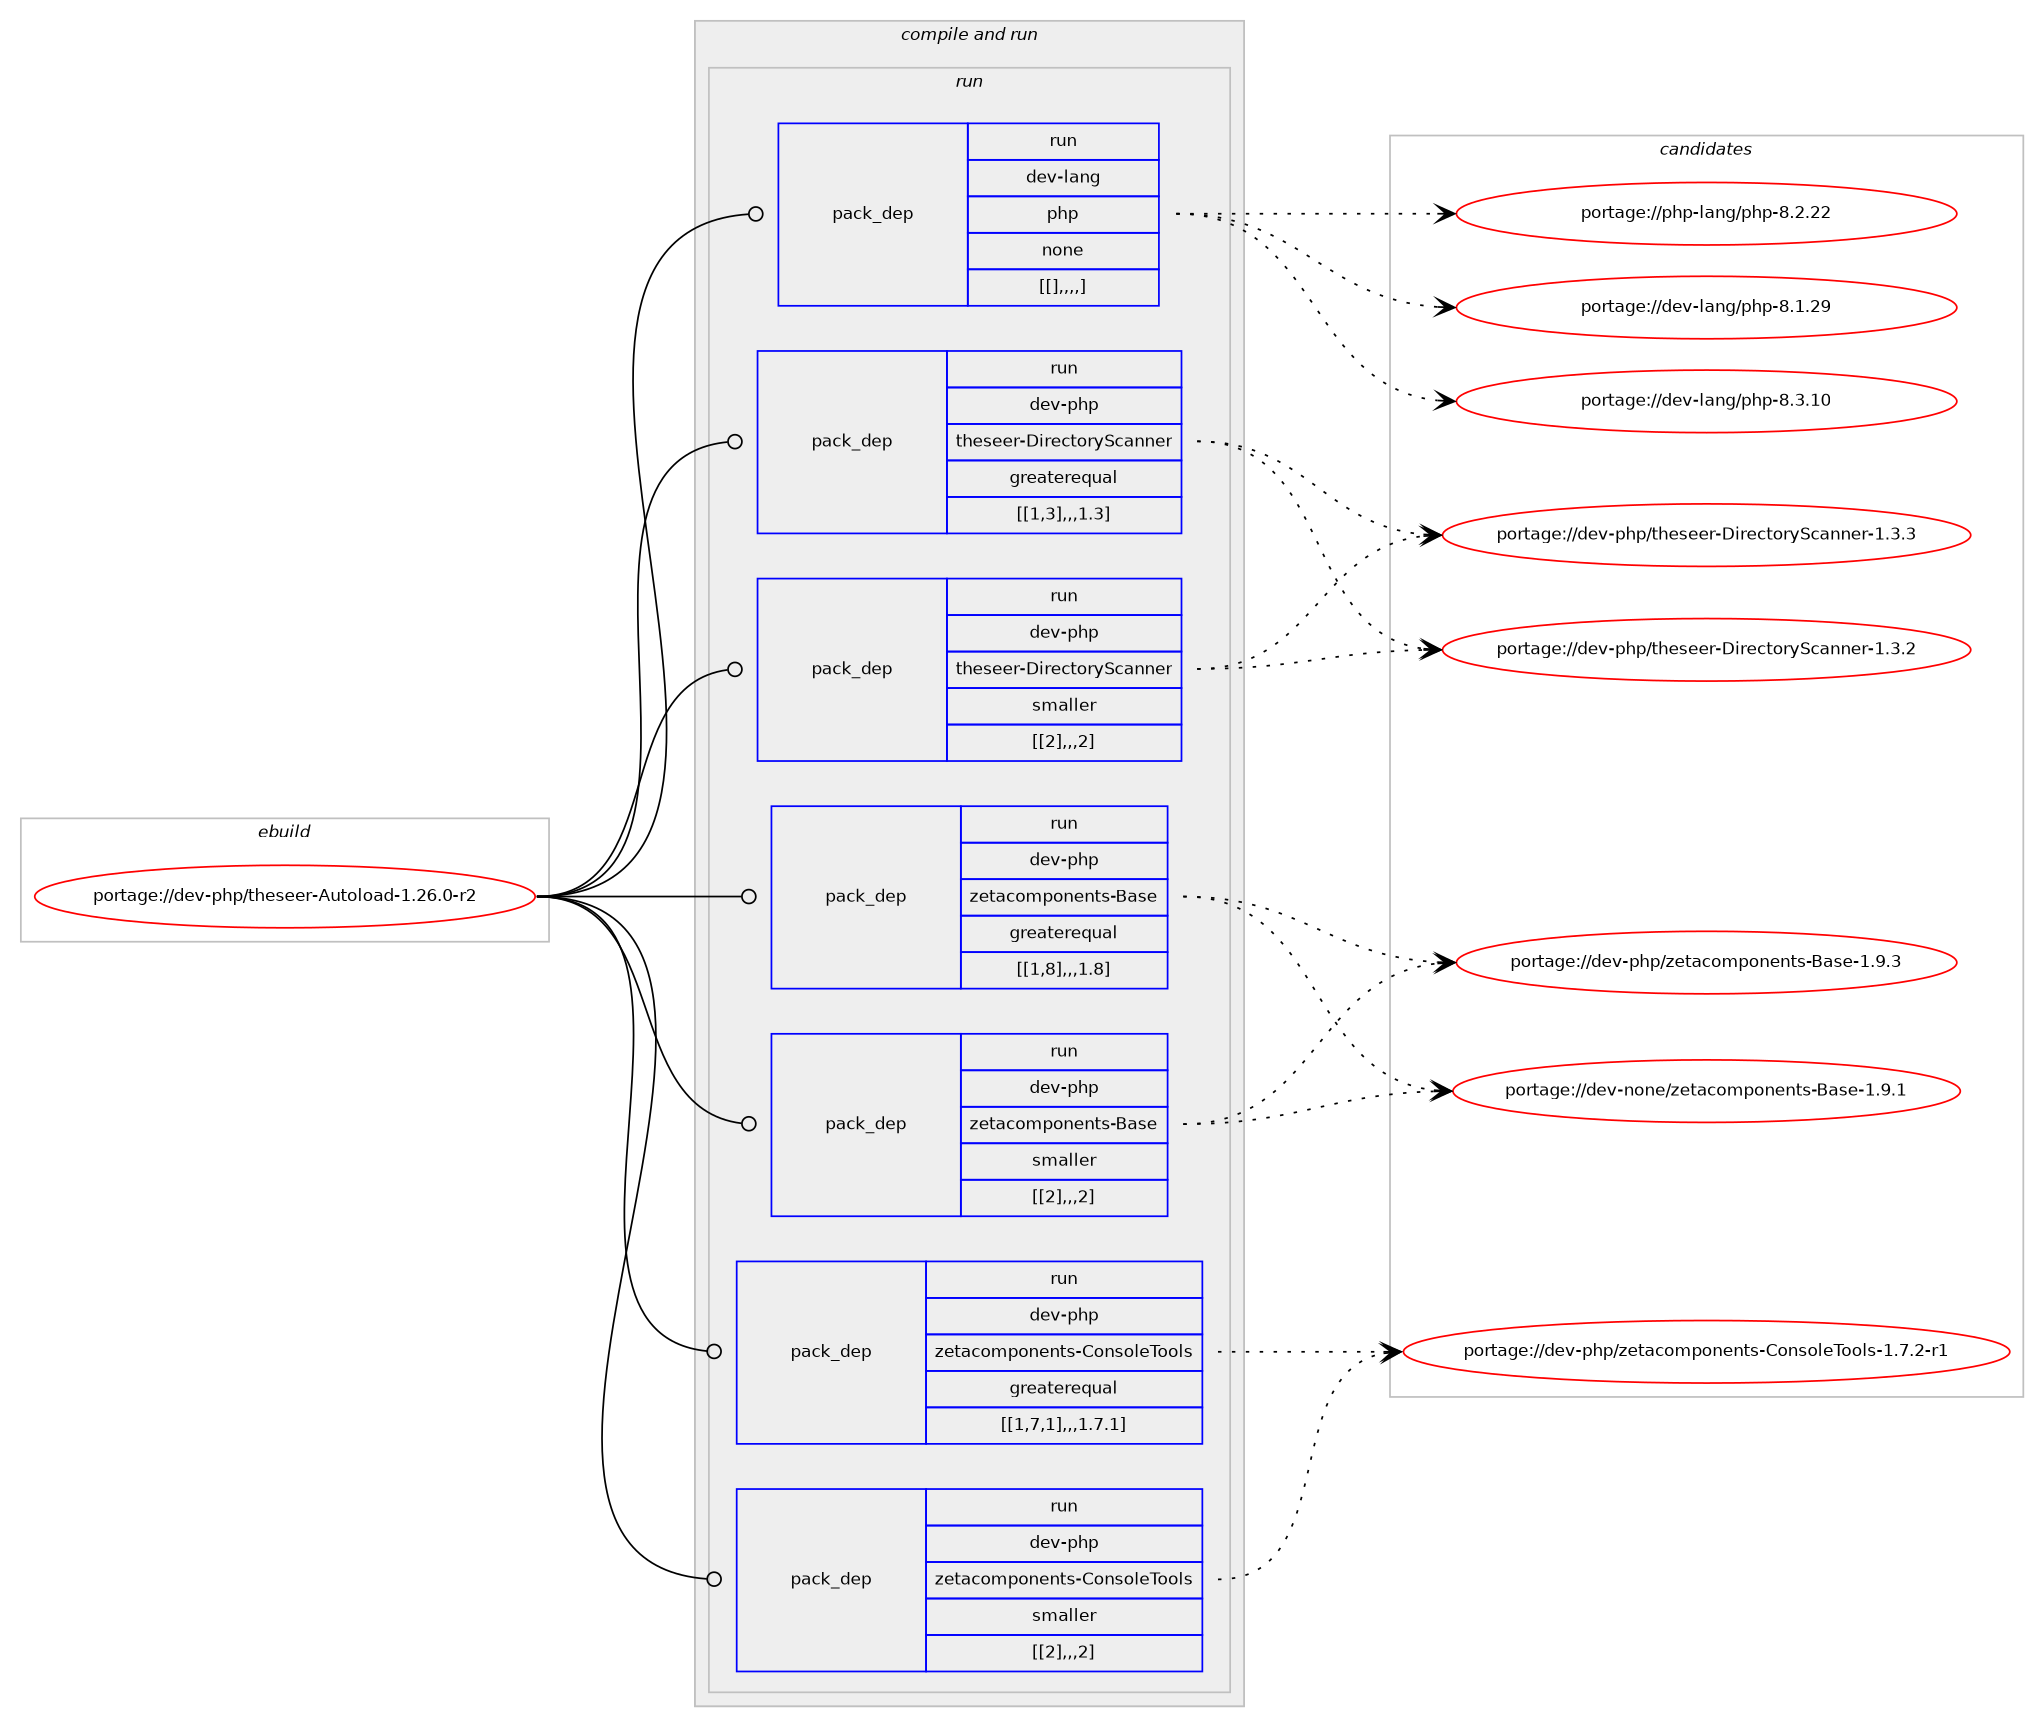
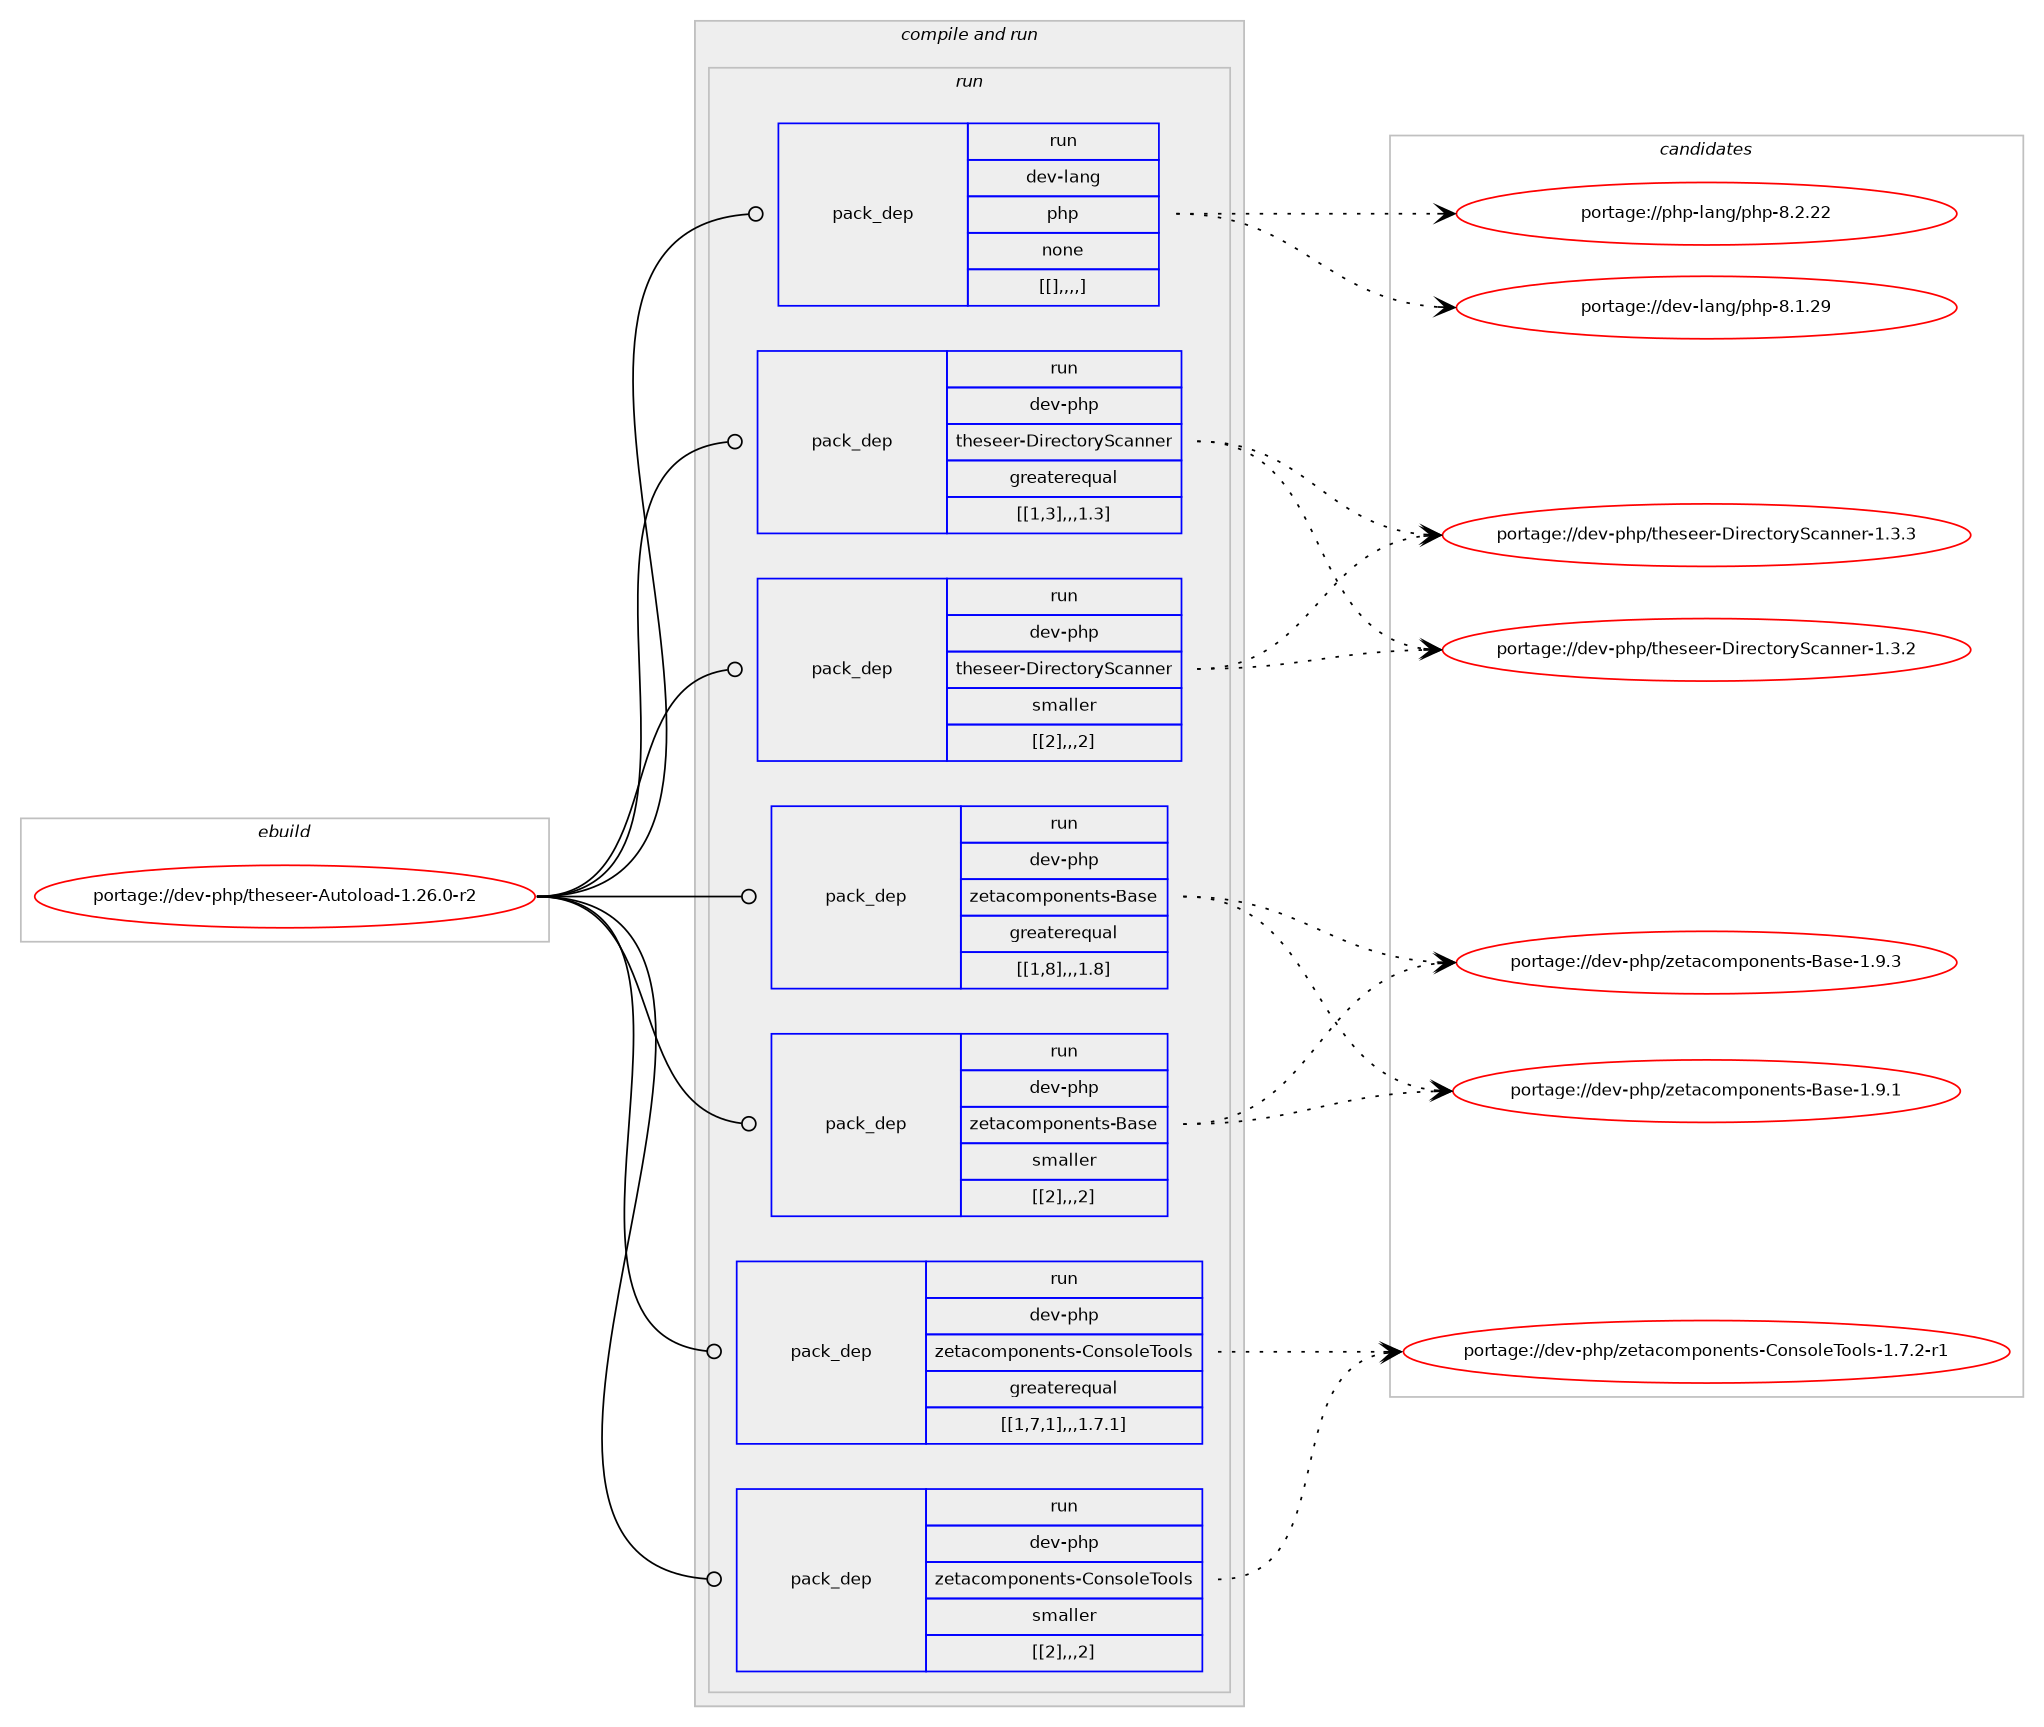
node "portage://dev-lang/php-8.3.10": removed
node "portage://dev-none/zetacomponents-Base-1.9.1": label "portage://dev-none/zetacomponents-Base-1.9.1" -> "portage://dev-php/zetacomponents-Base-1.9.1"
